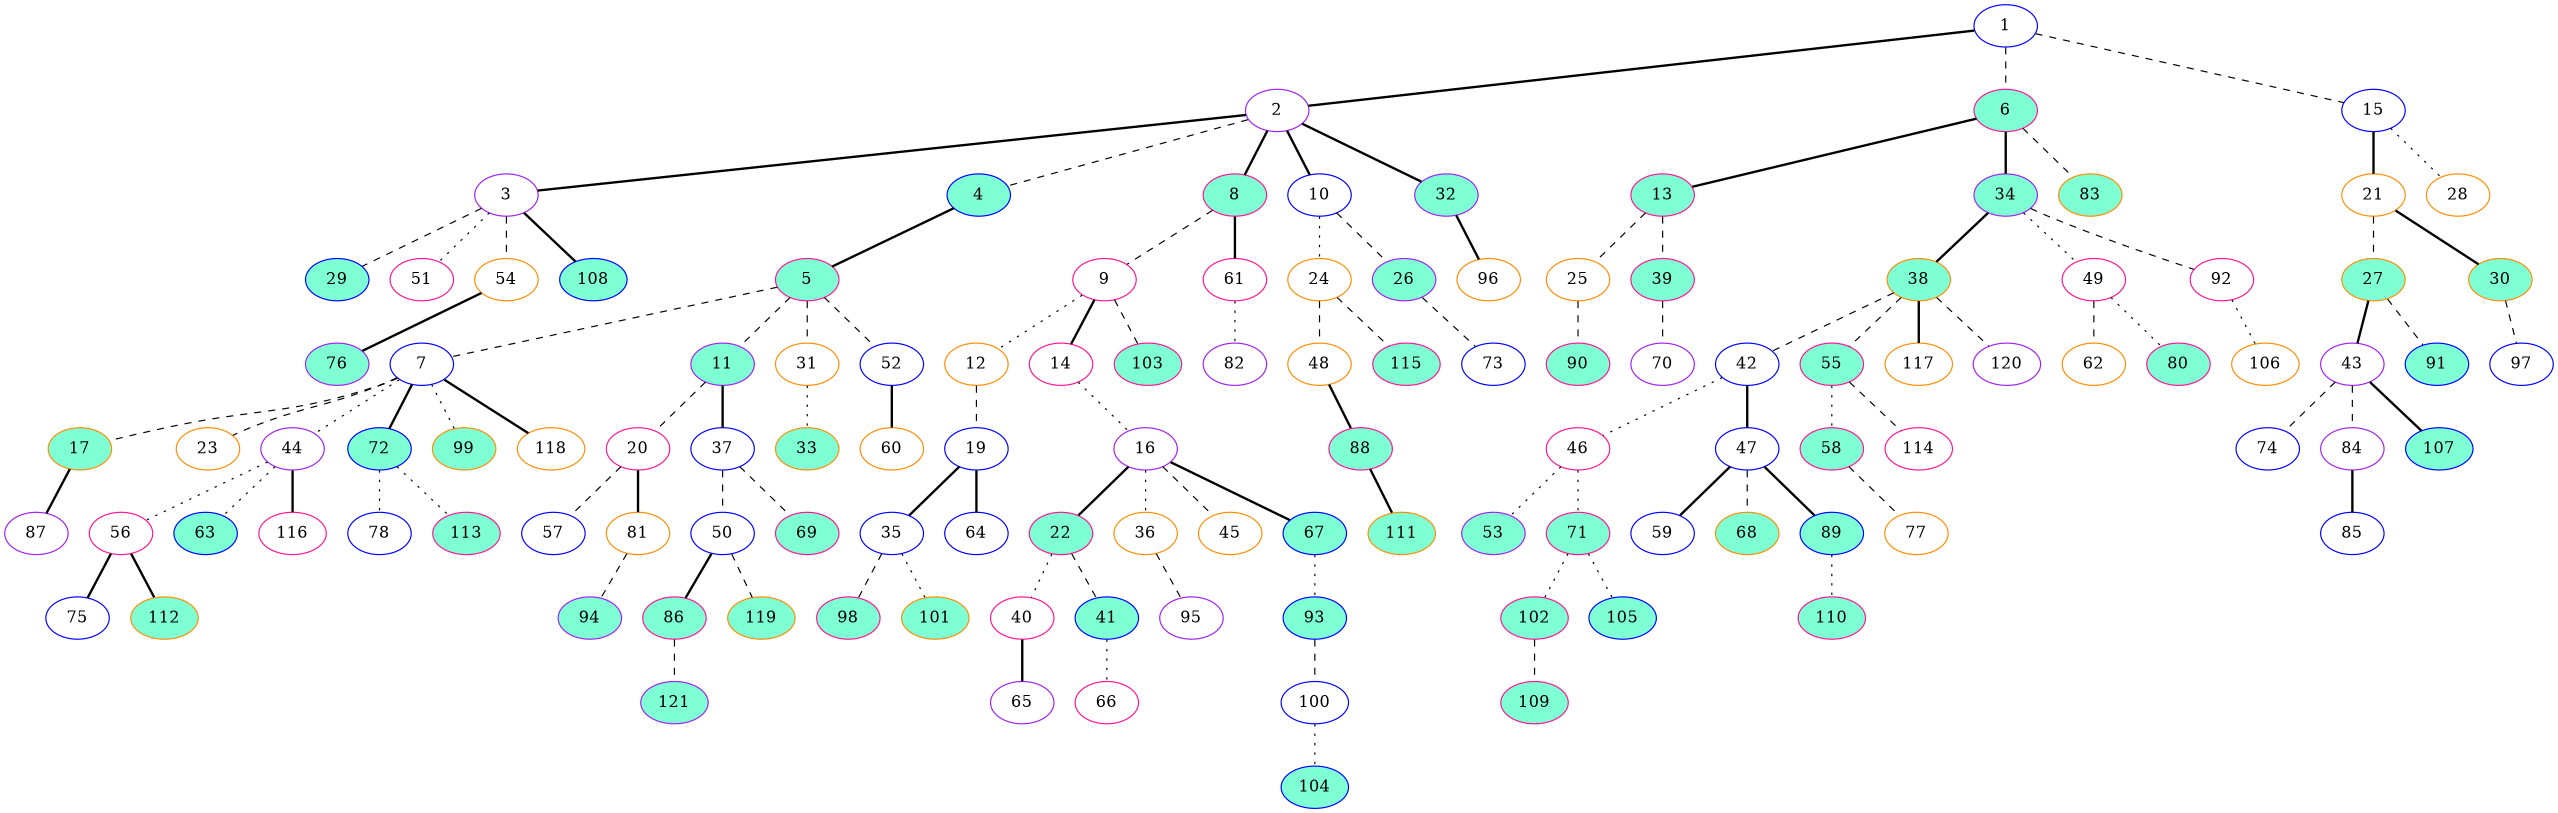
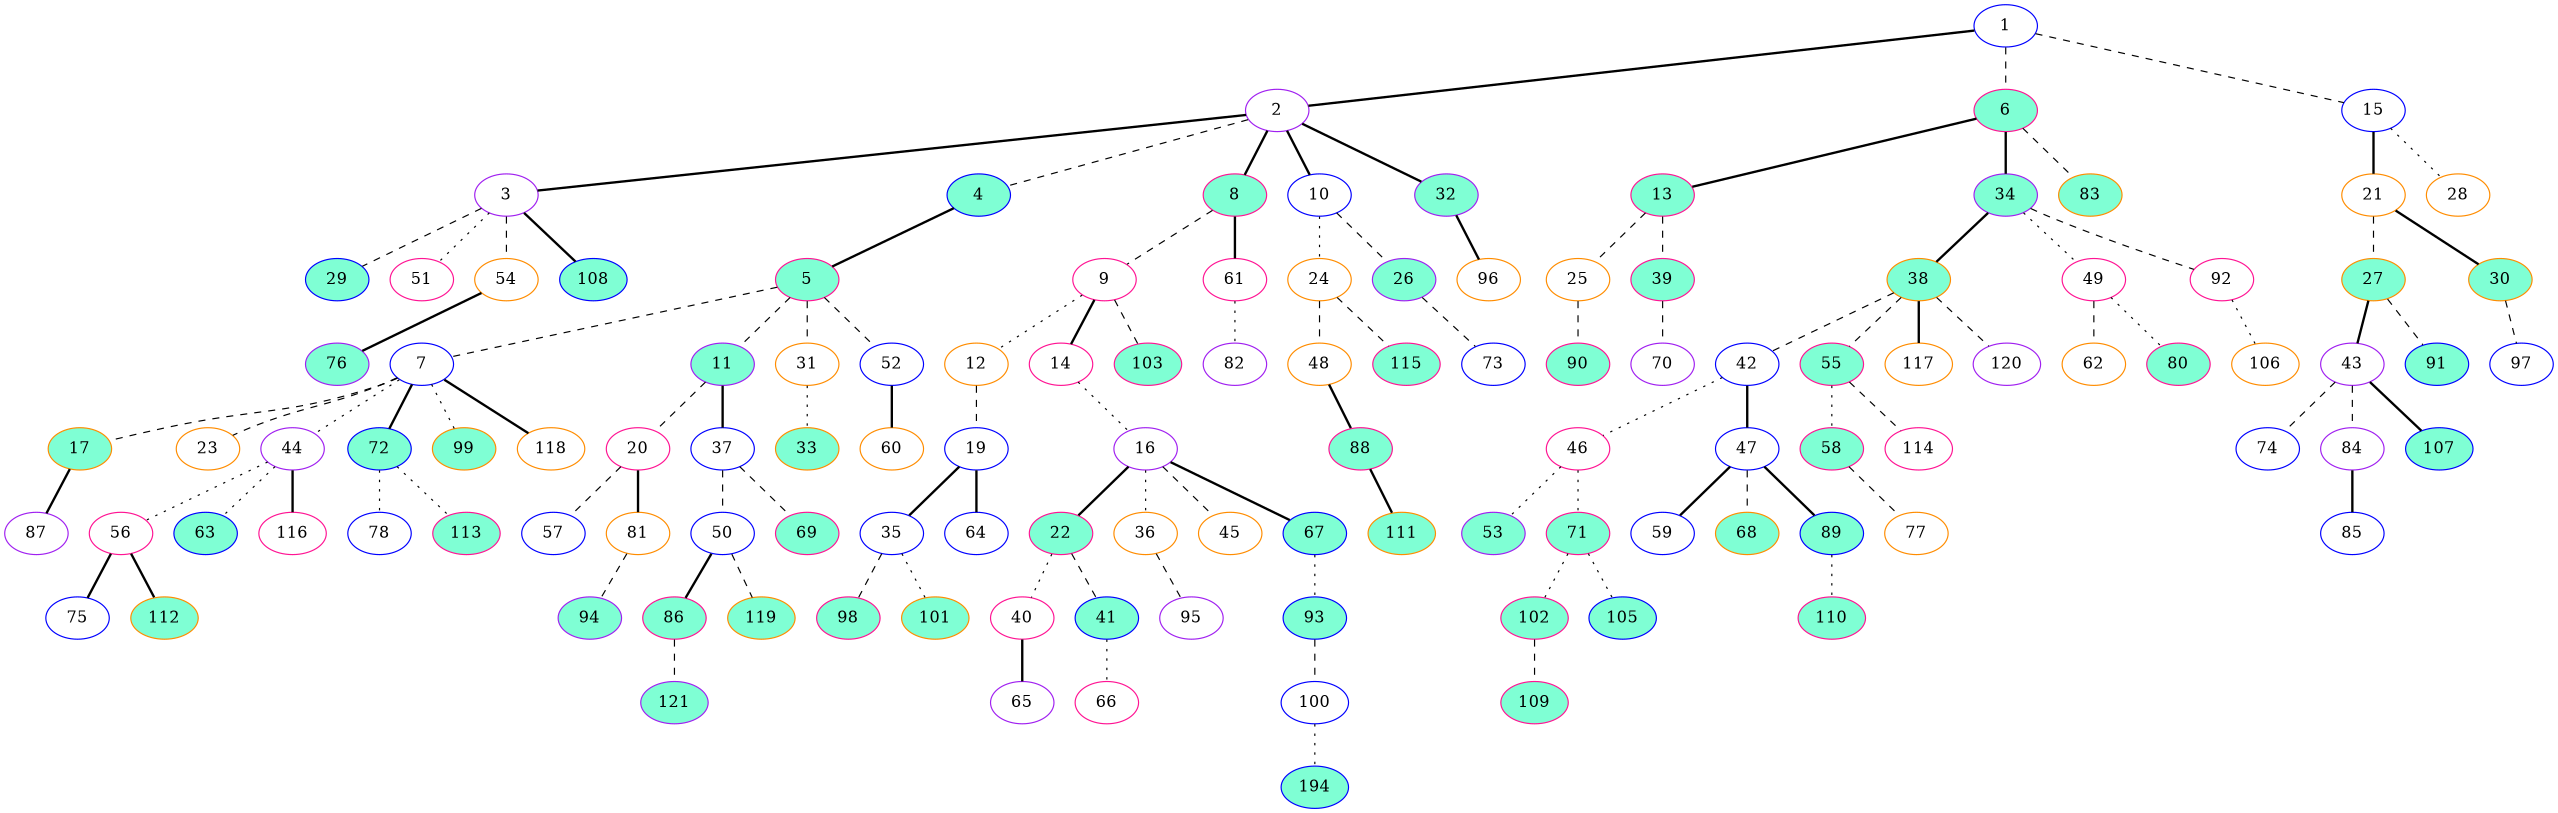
node "104": label "104" -> "194"
